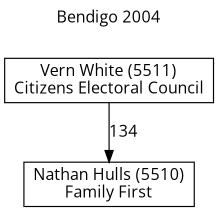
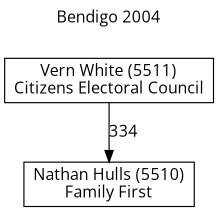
edge "Vern White (5511) Citizens Electoral Council" -> "Nathan Hulls (5510) Family First": label "134" -> "334"
